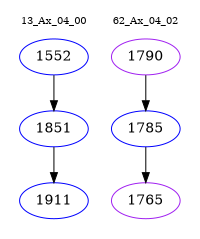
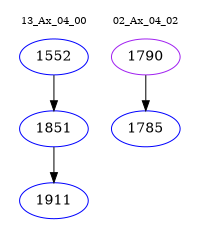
cluster "62_Ax_04_02": label "62_Ax_04_02" -> "02_Ax_04_02"
node "1765": removed
